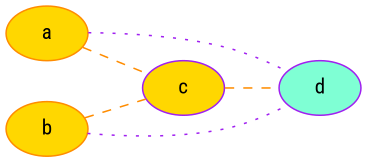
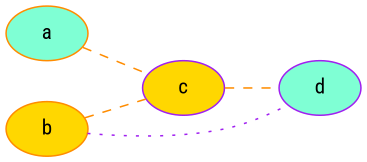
node "a": fillcolor gold -> aquamarine
edge "a" -- "d": removed
